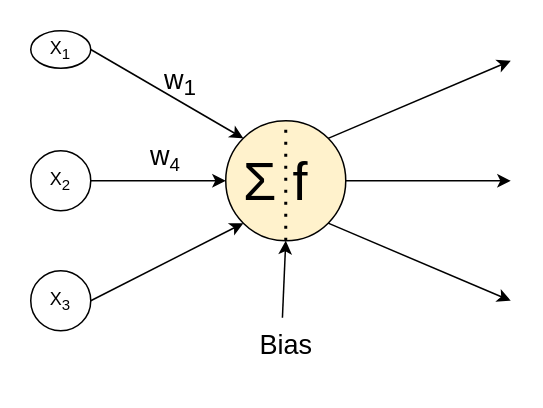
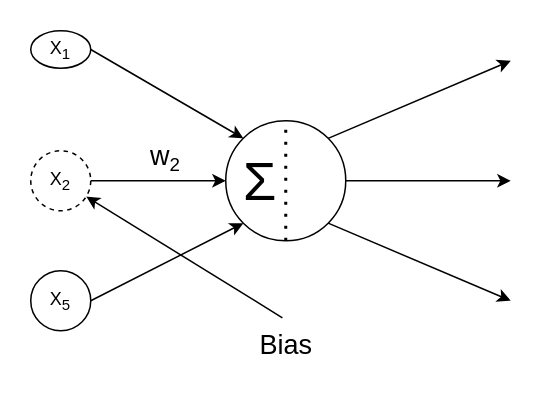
node "w1": removed
node "w4": label "w4" -> "w2"
node "X2": style solid -> dashed
node "Σ": fillcolor #fff2cc -> #ffffff
node "f": removed
edge "Bias" -> "Σ": now "Bias" -> "X2"
node "X3": label "X3" -> "X5"
